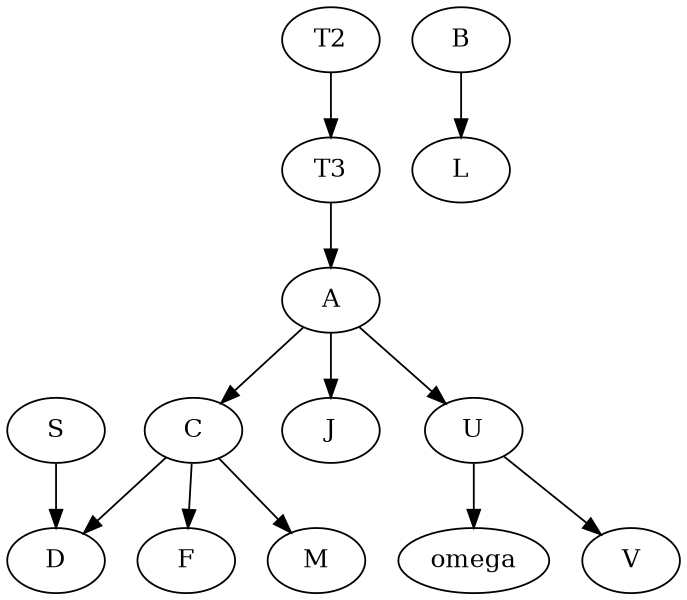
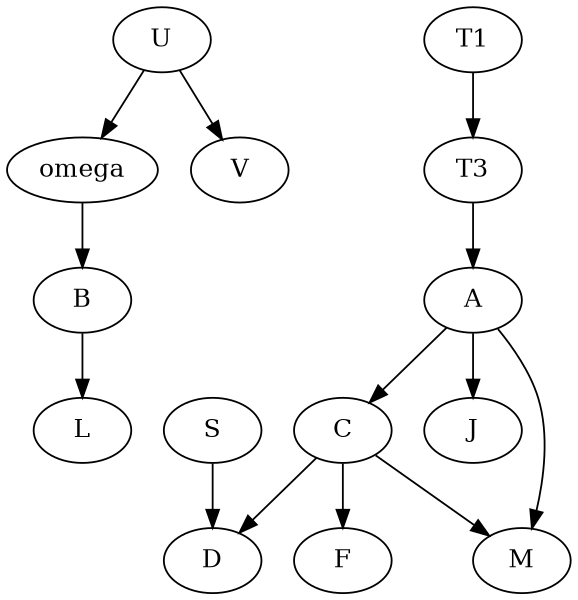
node "T2": label "T2" -> "T1"
edge "omega" -> "B": added
edge "A" -> "U": now "A" -> "M"
